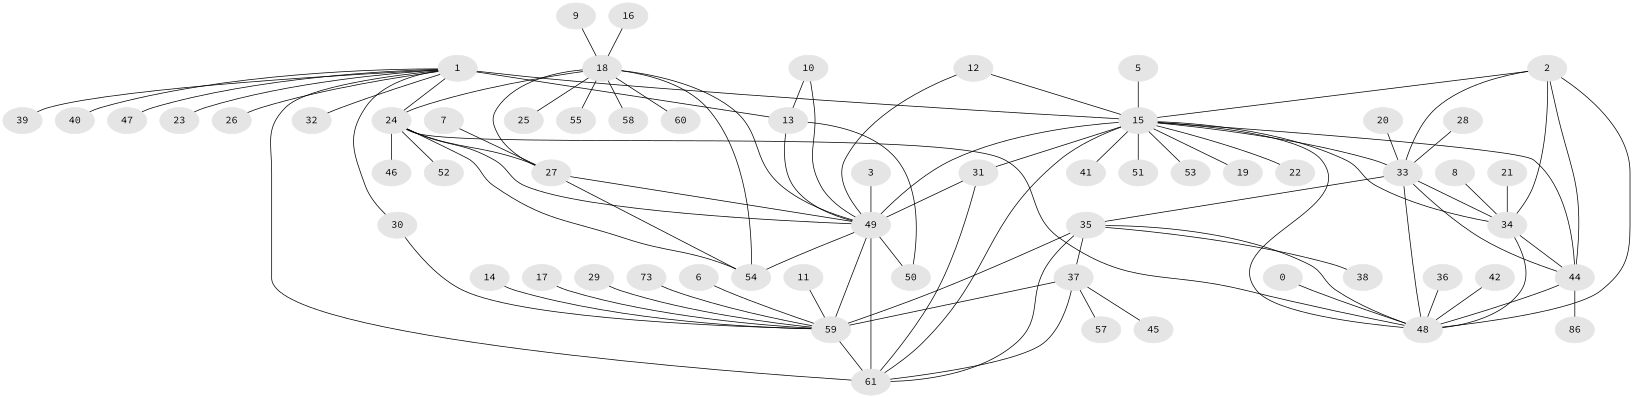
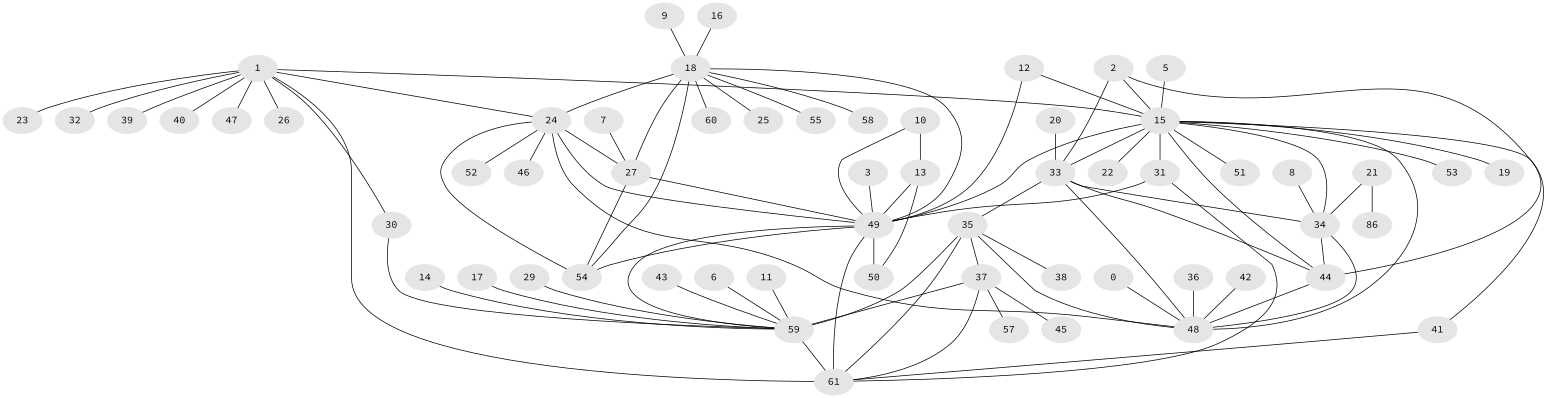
edge "1" -- "13": removed
node "28": removed
edge "2" -- "34": removed
edge "15" -- "61": now "41" -- "61"
edge "2" -- "48": removed
node "73": label "73" -> "43"
edge "44" -- "86": now "21" -- "86"
